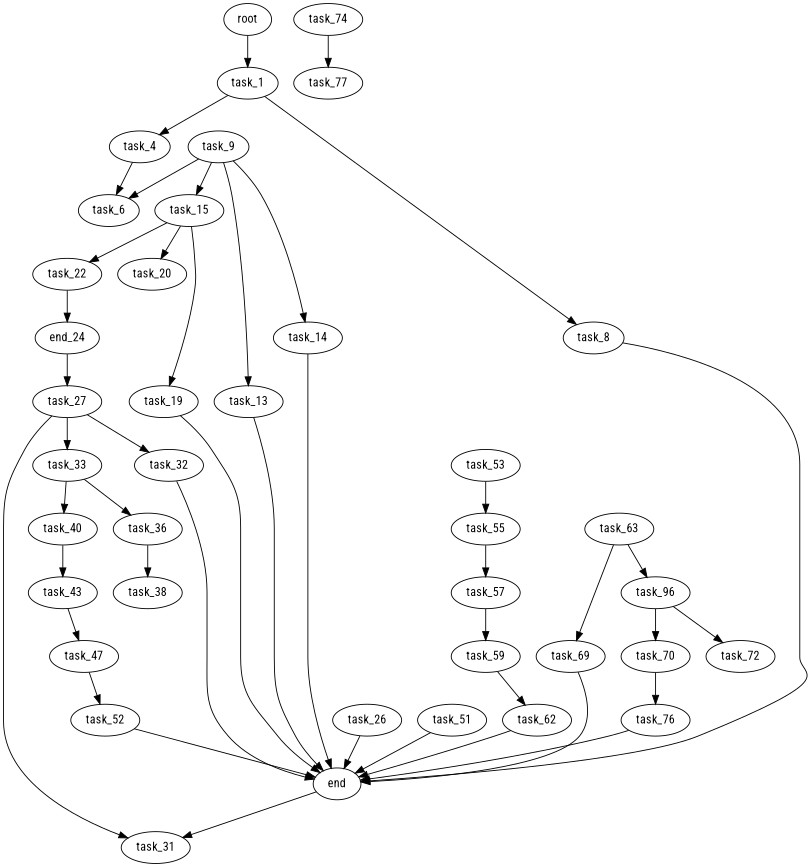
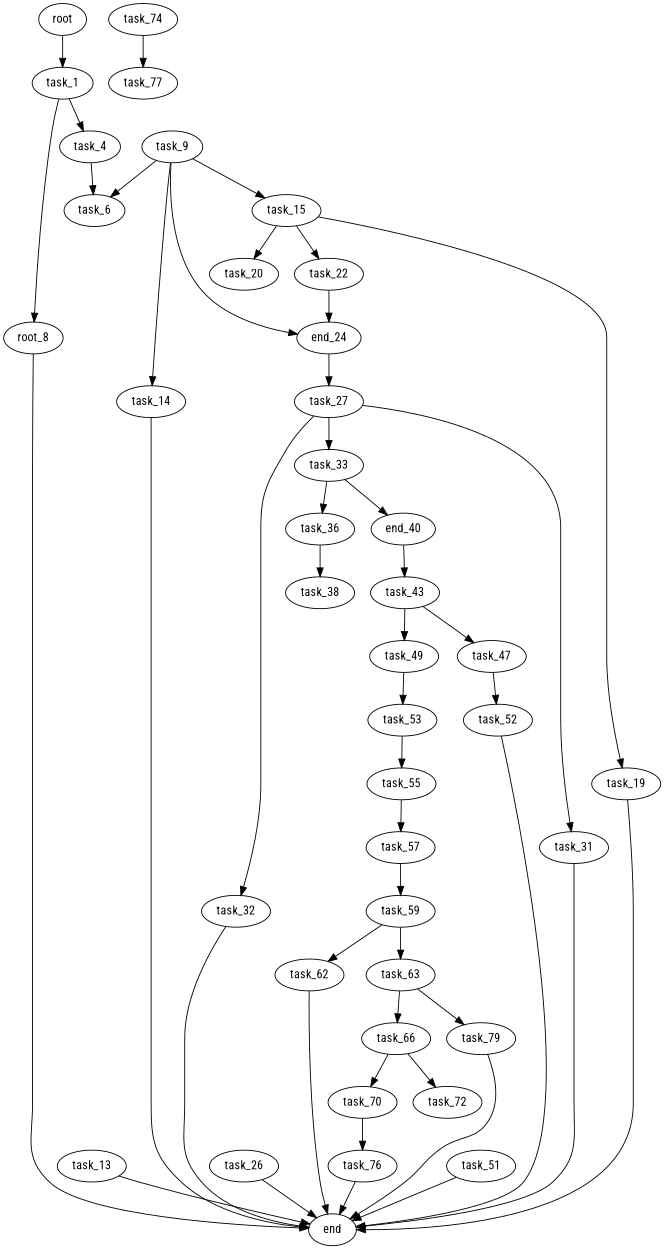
edge "task_9" -> "task_13": now "task_9" -> "end_24"
node "task_8": label "task_8" -> "root_8"
node "task_40": label "task_40" -> "end_40"
node "task_96": label "task_96" -> "task_66"
node "task_49": added
node "task_69": label "task_69" -> "task_79"
edge "end" -> "task_31": reversed
edge "task_59" -> "task_63": added
